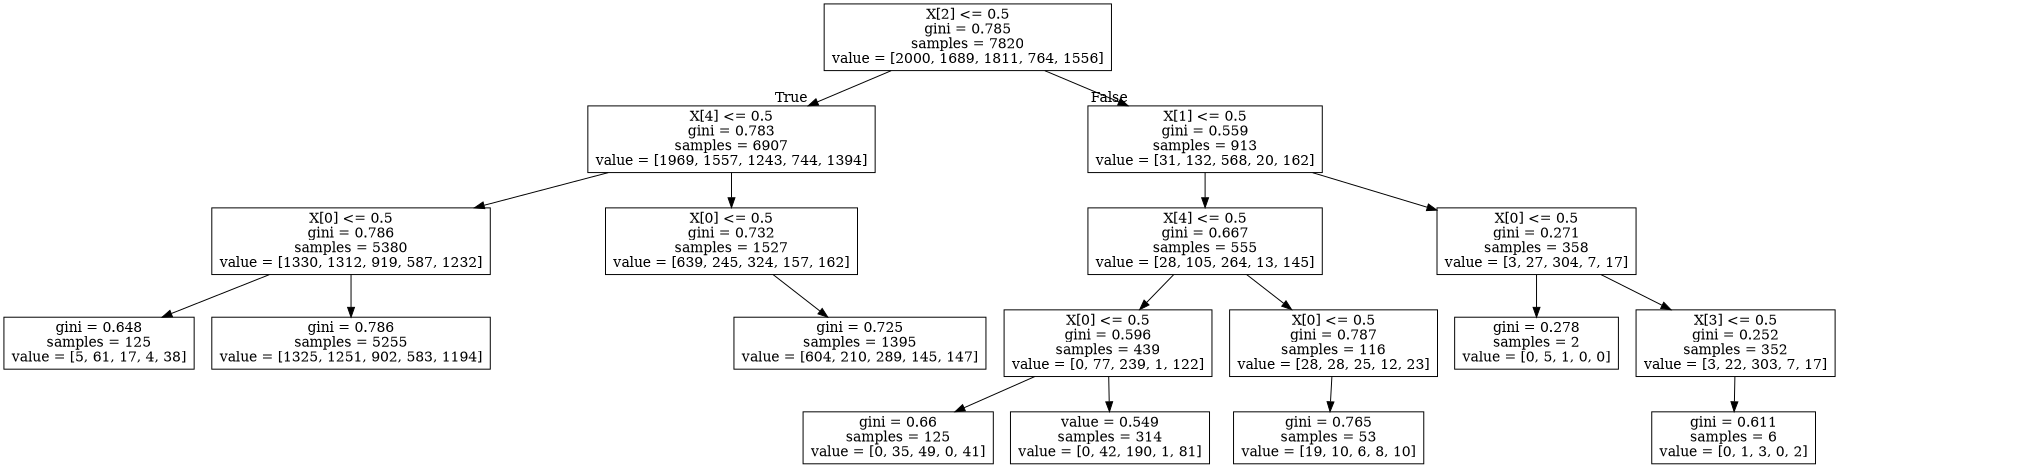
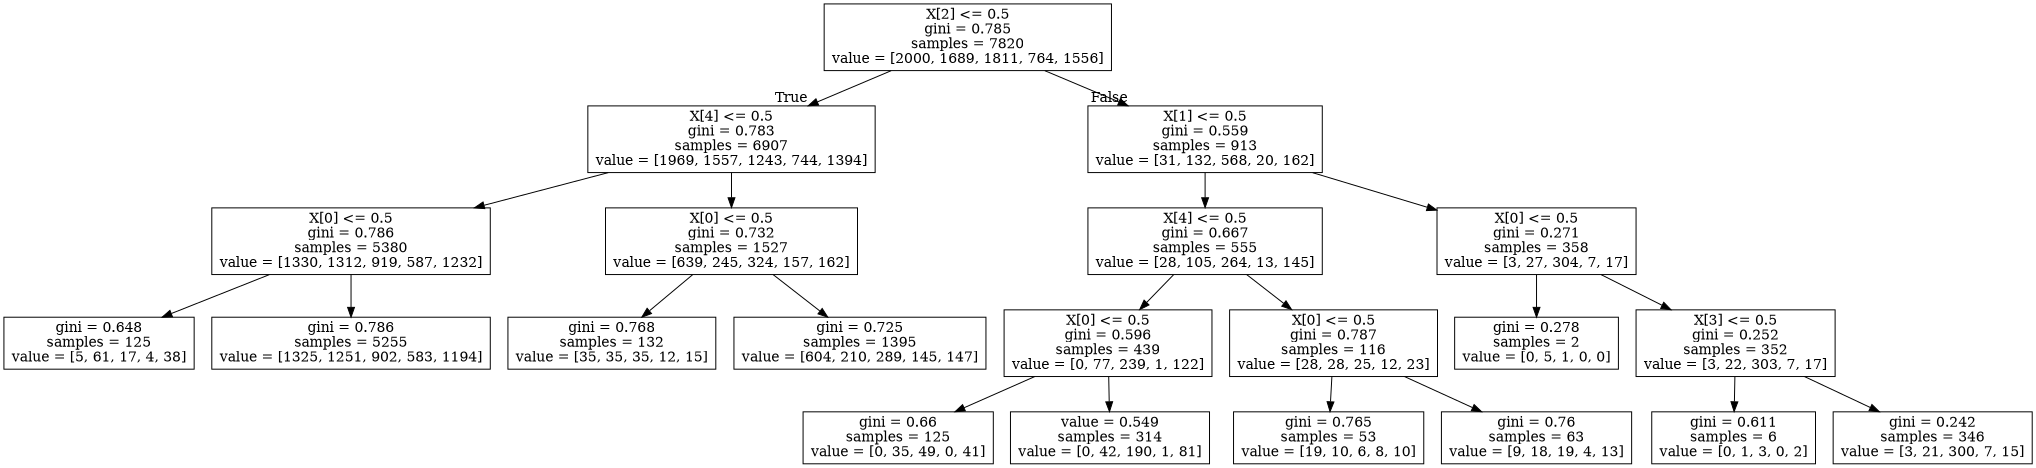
node "gini = 0.768 samples = 132 value = [35, 35, 35, 12, 15]": added
node "gini = 0.76 samples = 63 value = [9, 18, 19, 4, 13]": added
node "gini = 0.242 samples = 346 value = [3, 21, 300, 7, 15]": added
